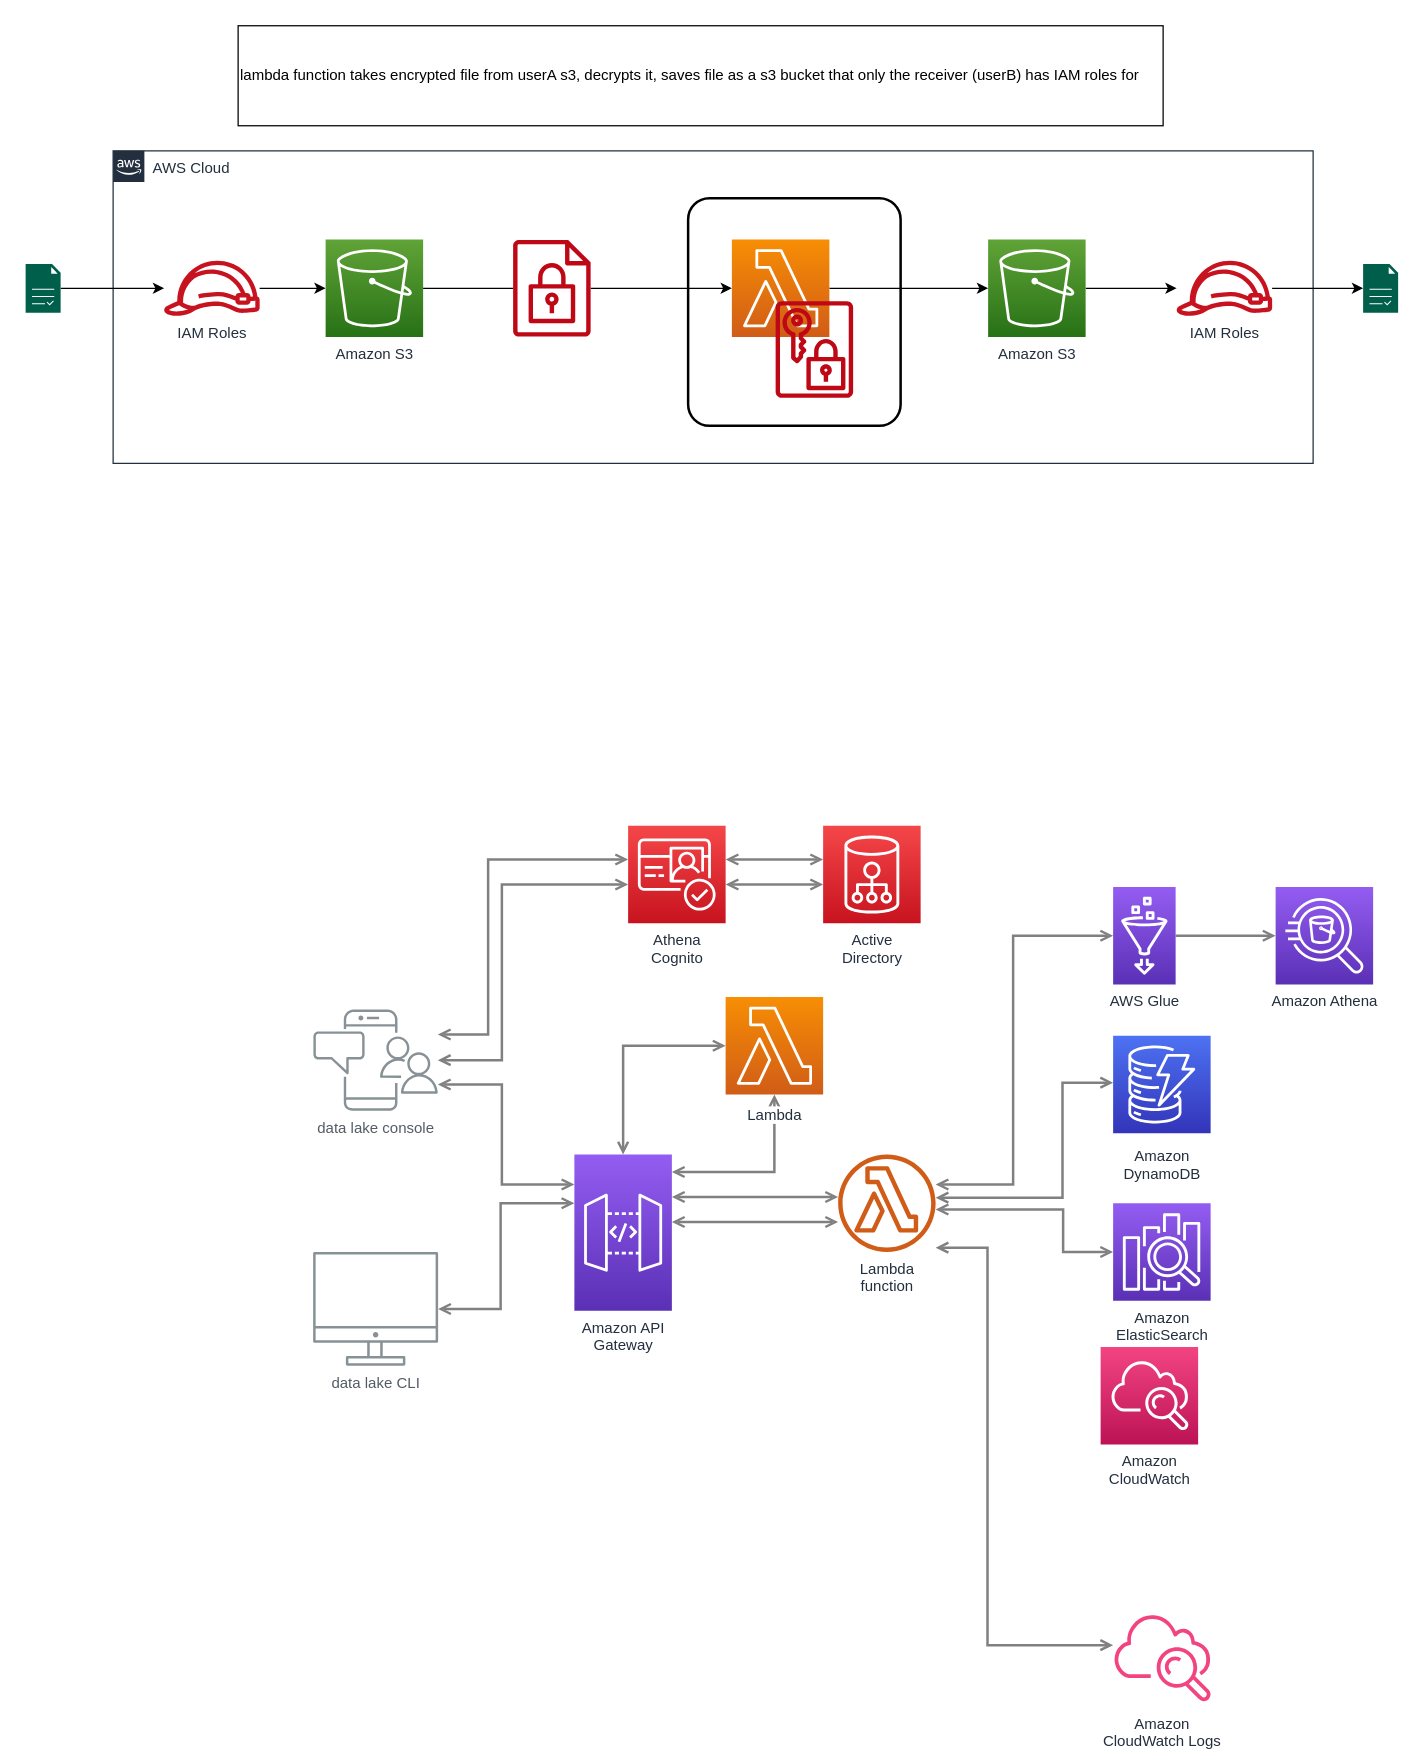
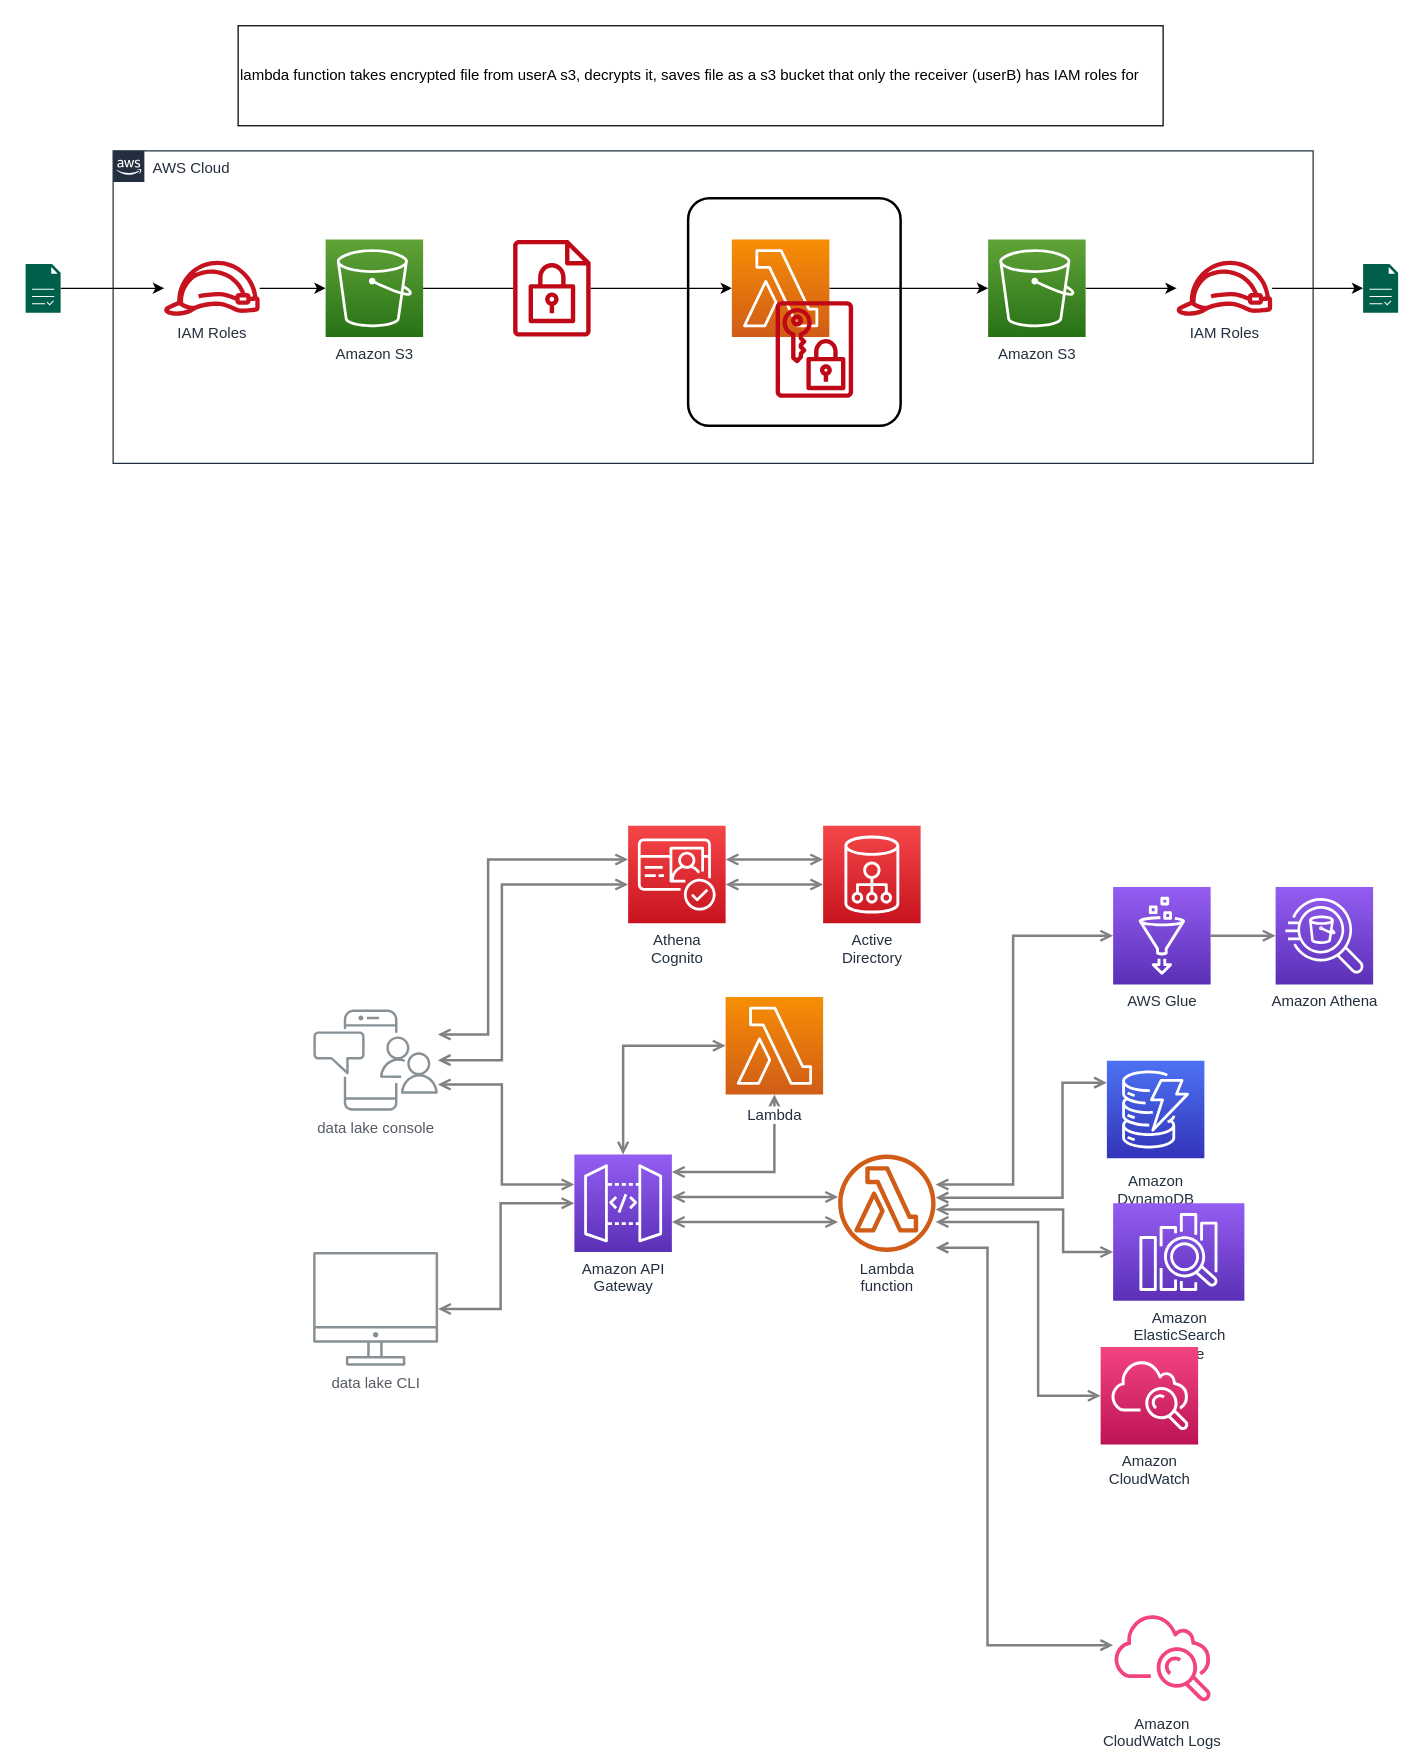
node "AWS Glue": size 63x98 -> 98x98
node "Amazon DynamoDB": moved (1162, 1084) -> (1156, 1109)
node "Amazon API Gateway": size 98x156 -> 98x98
node "Amazon ElasticSearch Service": size 98x98 -> 131x98
edge "Lambda function" -- "Amazon CloudWatch": added
